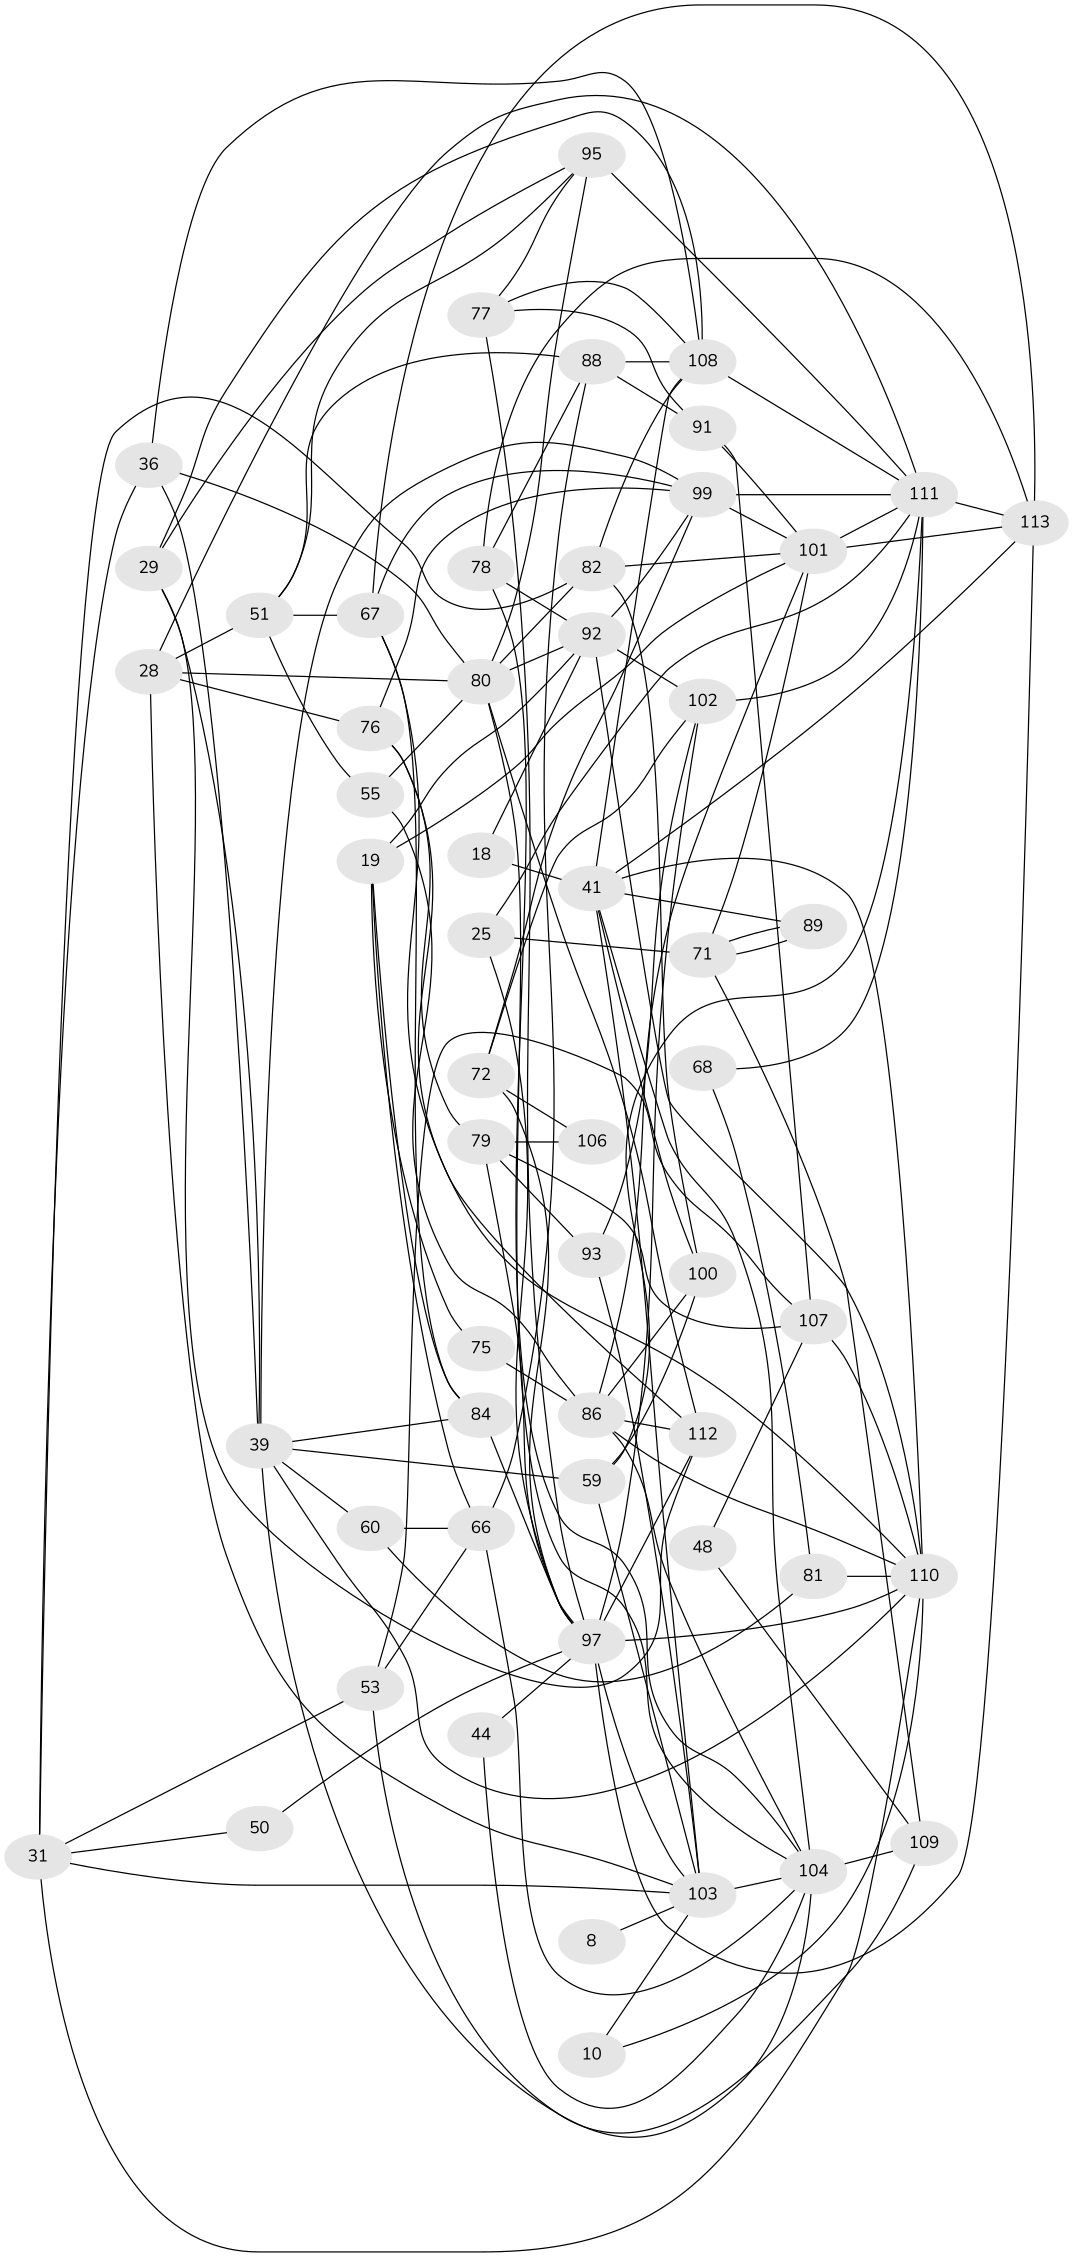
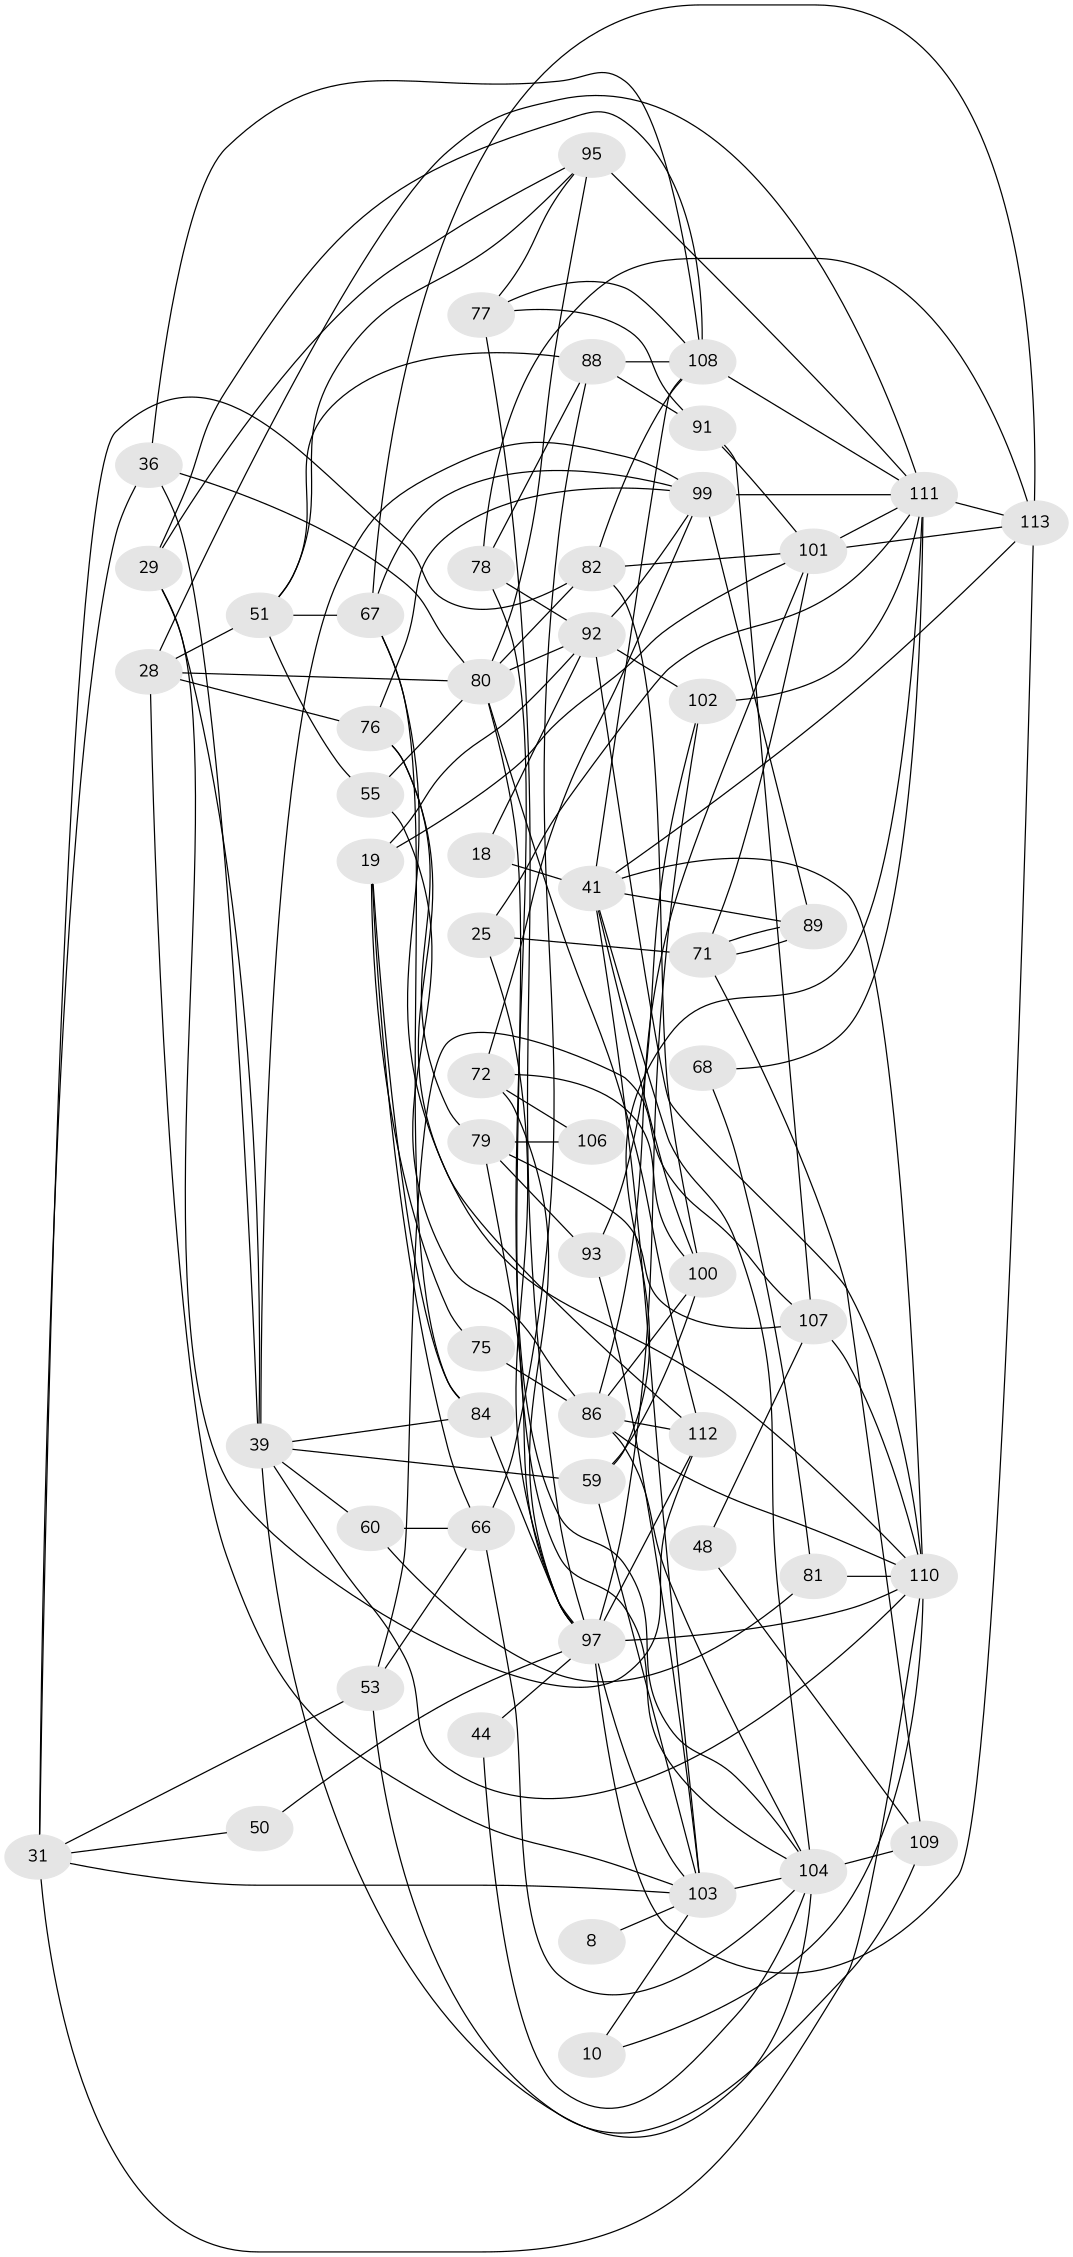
edge "99" -- "101": now "99" -- "89"
edge "102" -- "72": now "100" -- "72"
